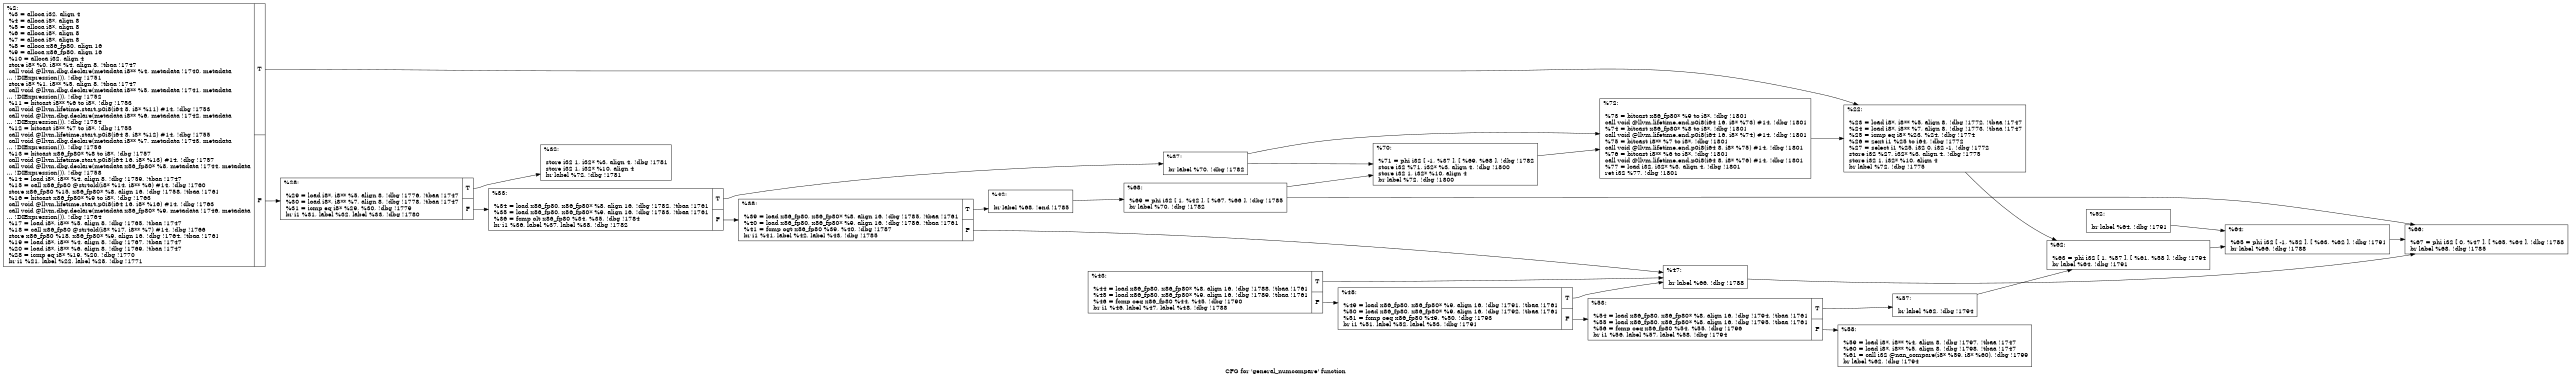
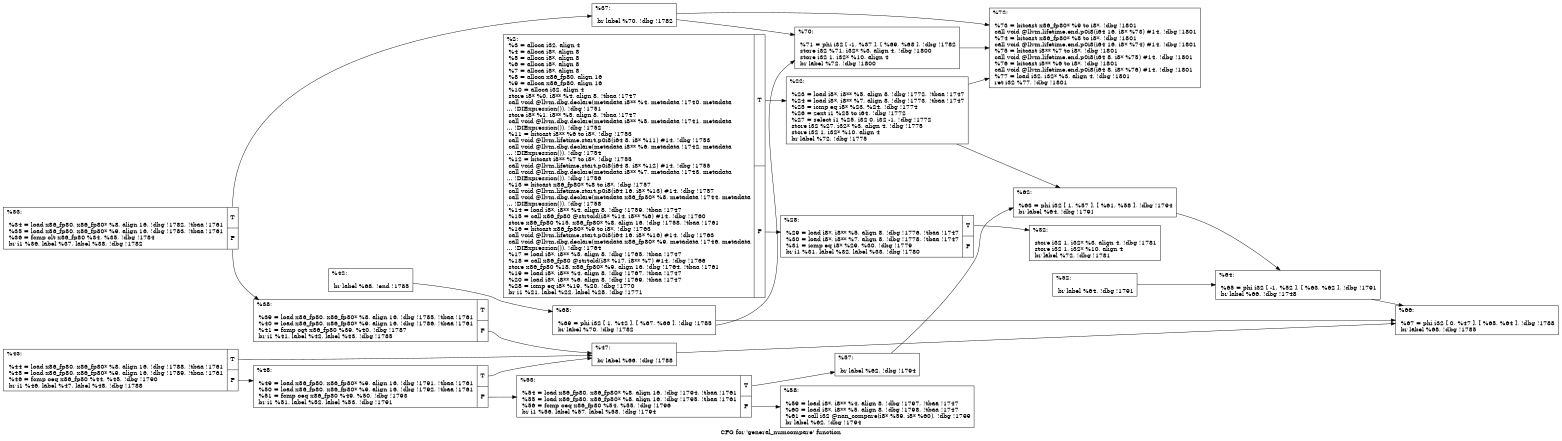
edge "%72:" -> "%22:": reversed
edge "%28:" -> "%33:": removed
edge "%38:" -> "%42:": removed
node "%64:": text "br label %66, !dbg !1788" -> "br label %66, !dbg !1748"
